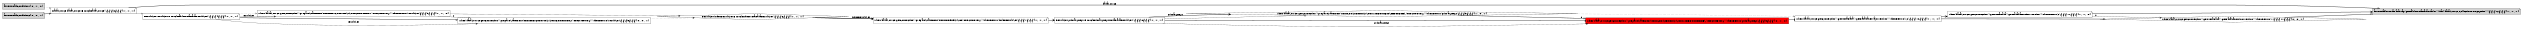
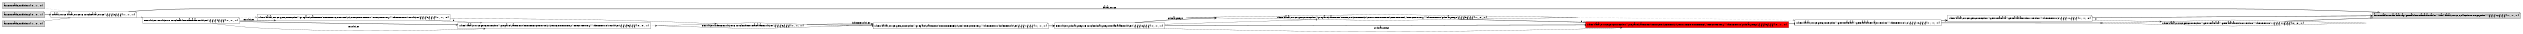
node "assertLoadCondition1['1', '0', '0']": added
